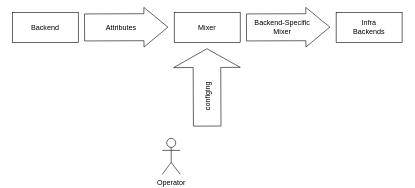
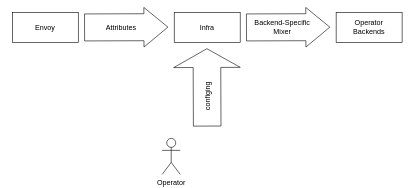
node "Backend": label "Backend" -> "Envoy"
node "Mixer": label "Mixer" -> "Infra"
node "Infra Backends": label "Infra Backends" -> "Operator Backends"
